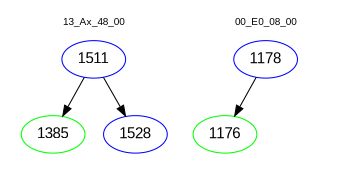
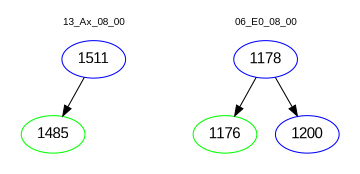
cluster "13_Ax_48_00": label "13_Ax_48_00" -> "13_Ax_08_00"
cluster "00_E0_08_00": label "00_E0_08_00" -> "06_E0_08_00"
node "1385": label "1385" -> "1485"
node "1528": removed
node "1200": added
